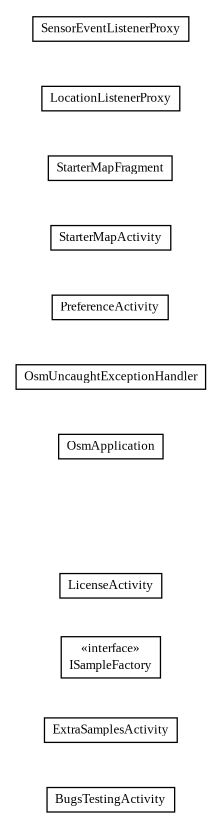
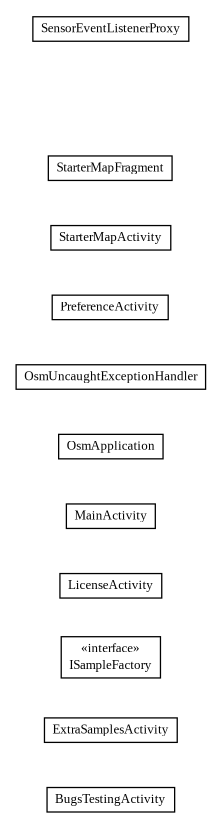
node "LocationListenerProxy": removed
node "MainActivity": added
